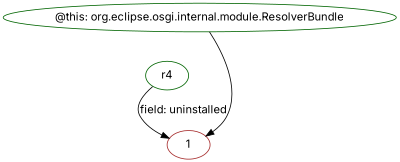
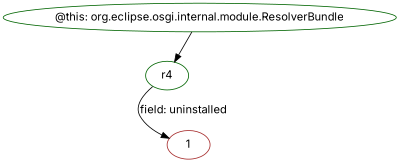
edge "@this: org.eclipse.osgi.internal.module.ResolverBundle" -> "1": now "@this: org.eclipse.osgi.internal.module.ResolverBundle" -> "r4"
